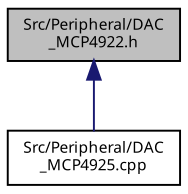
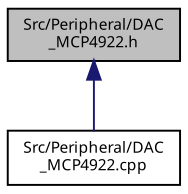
node "Src/Peripheral/DAC _MCP4925.cpp": label "Src/Peripheral/DAC _MCP4925.cpp" -> "Src/Peripheral/DAC _MCP4922.cpp"
